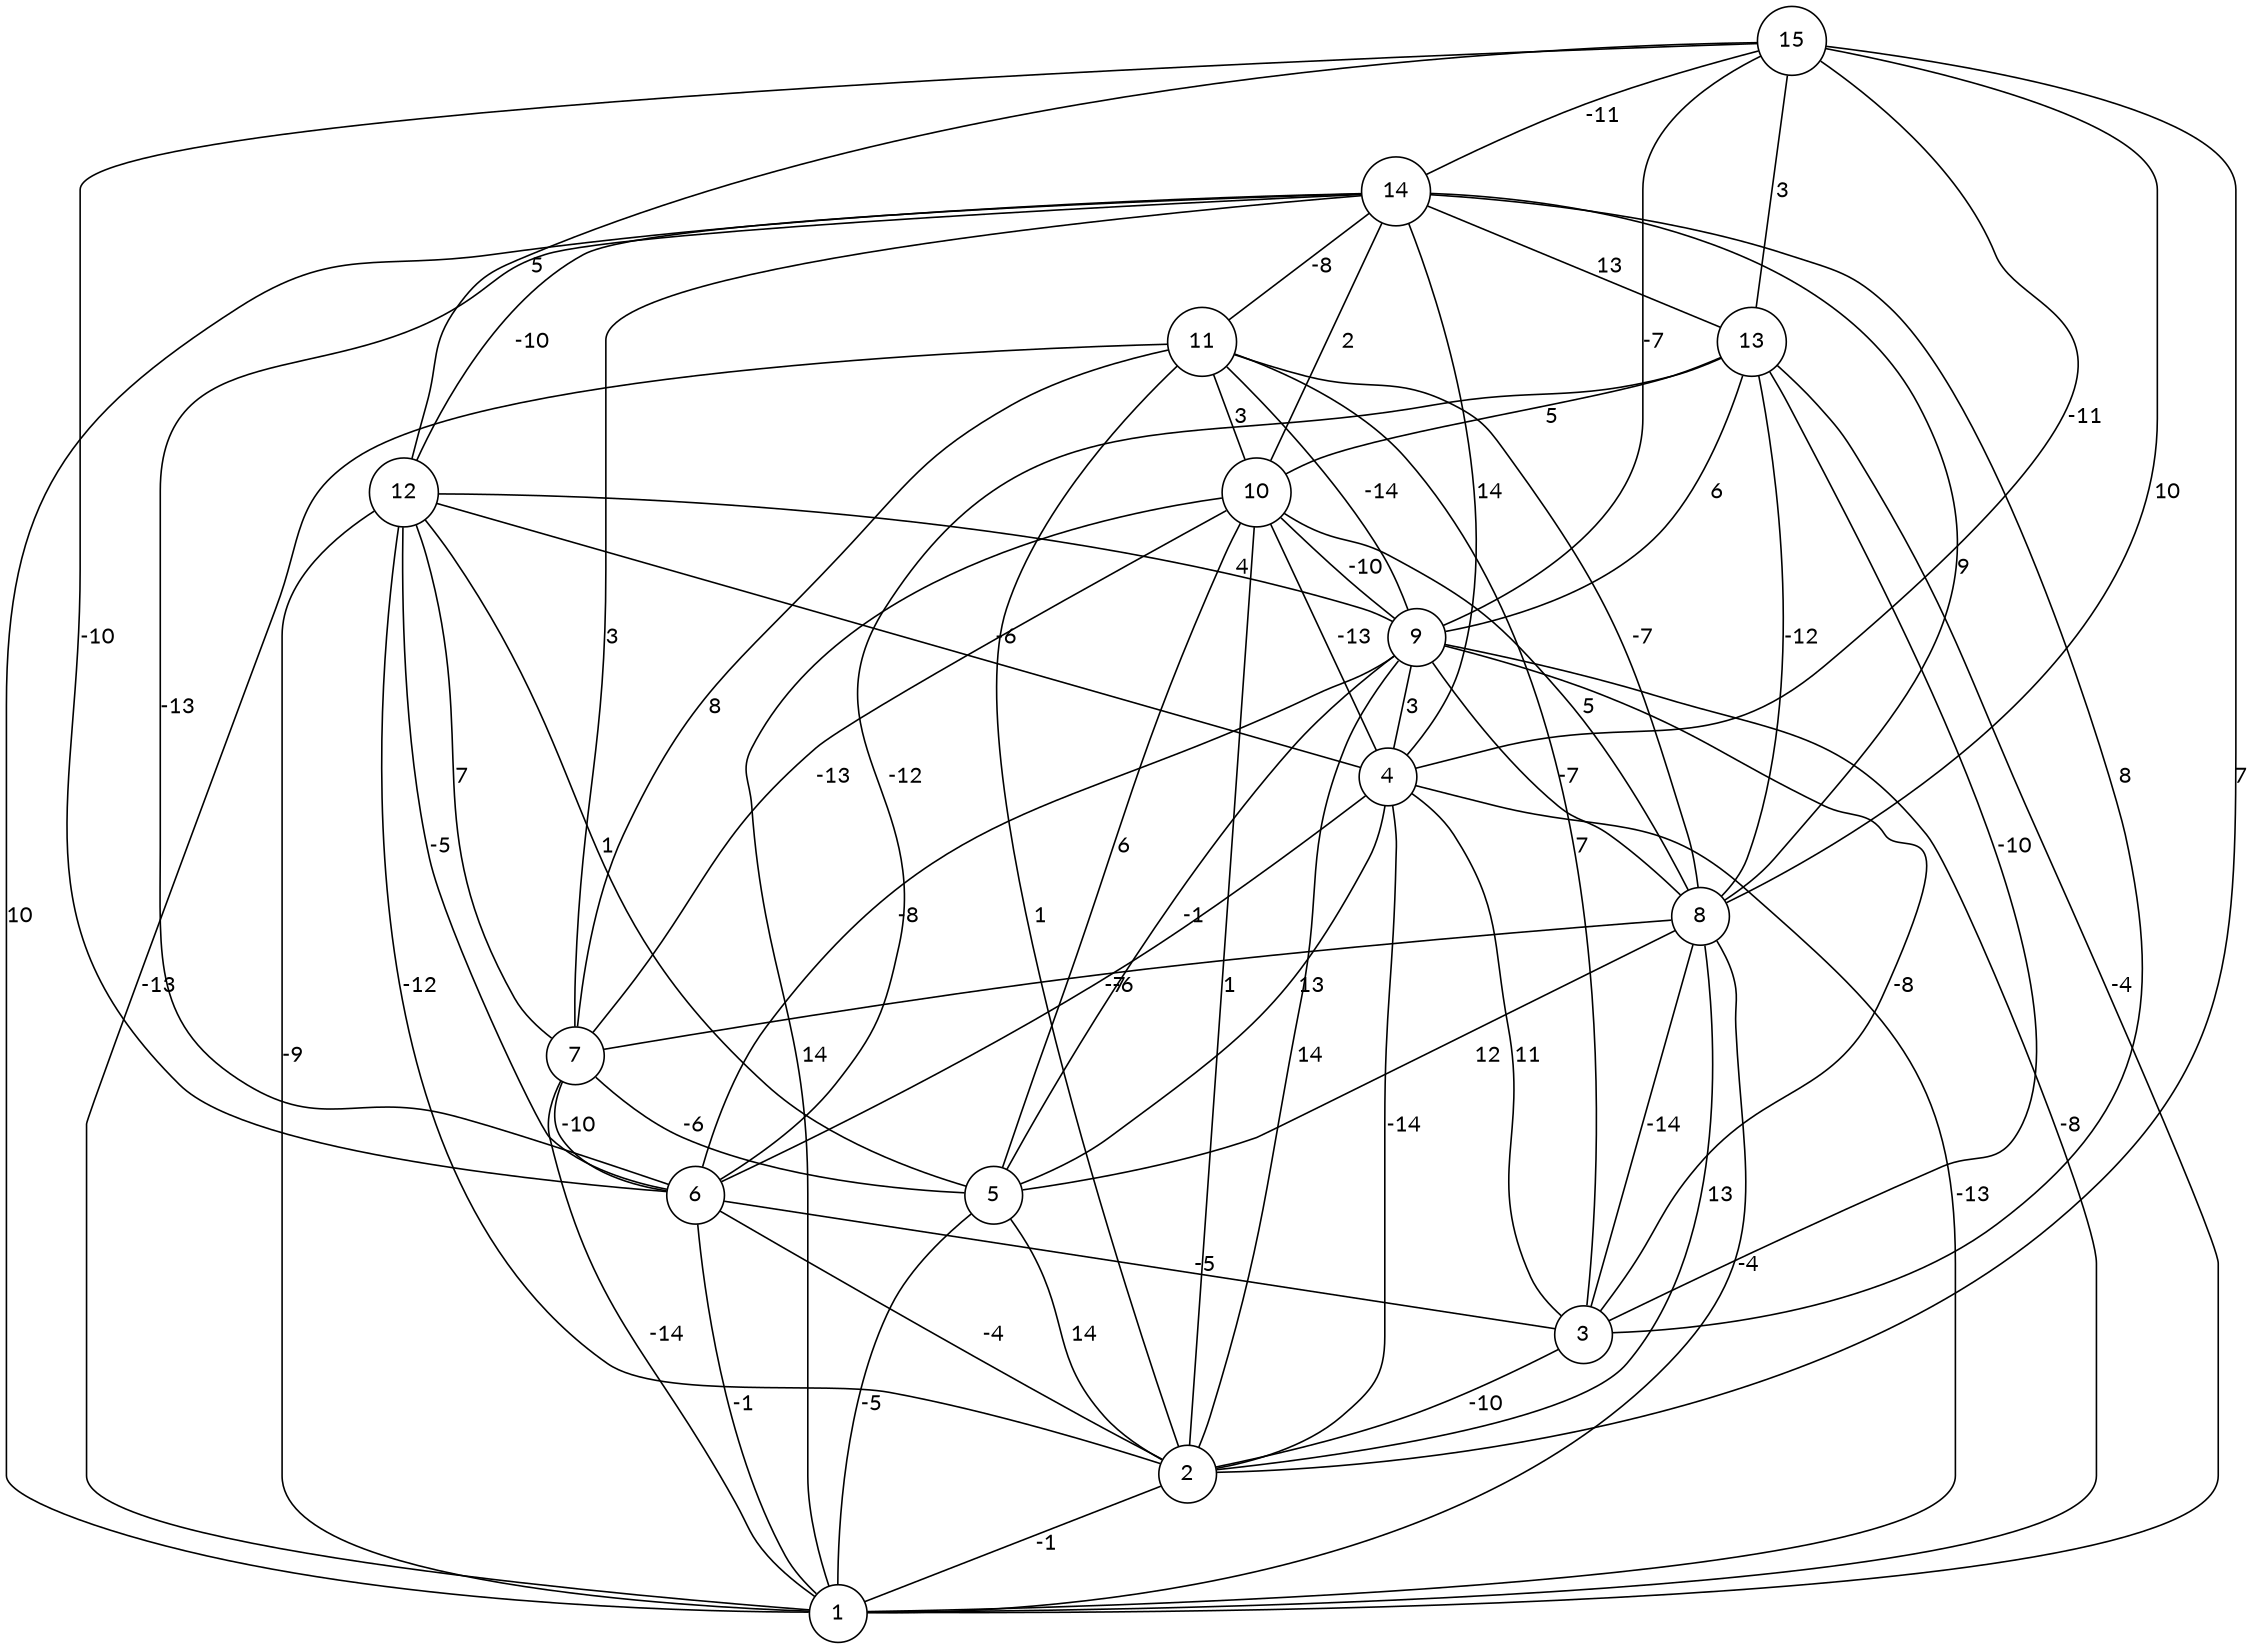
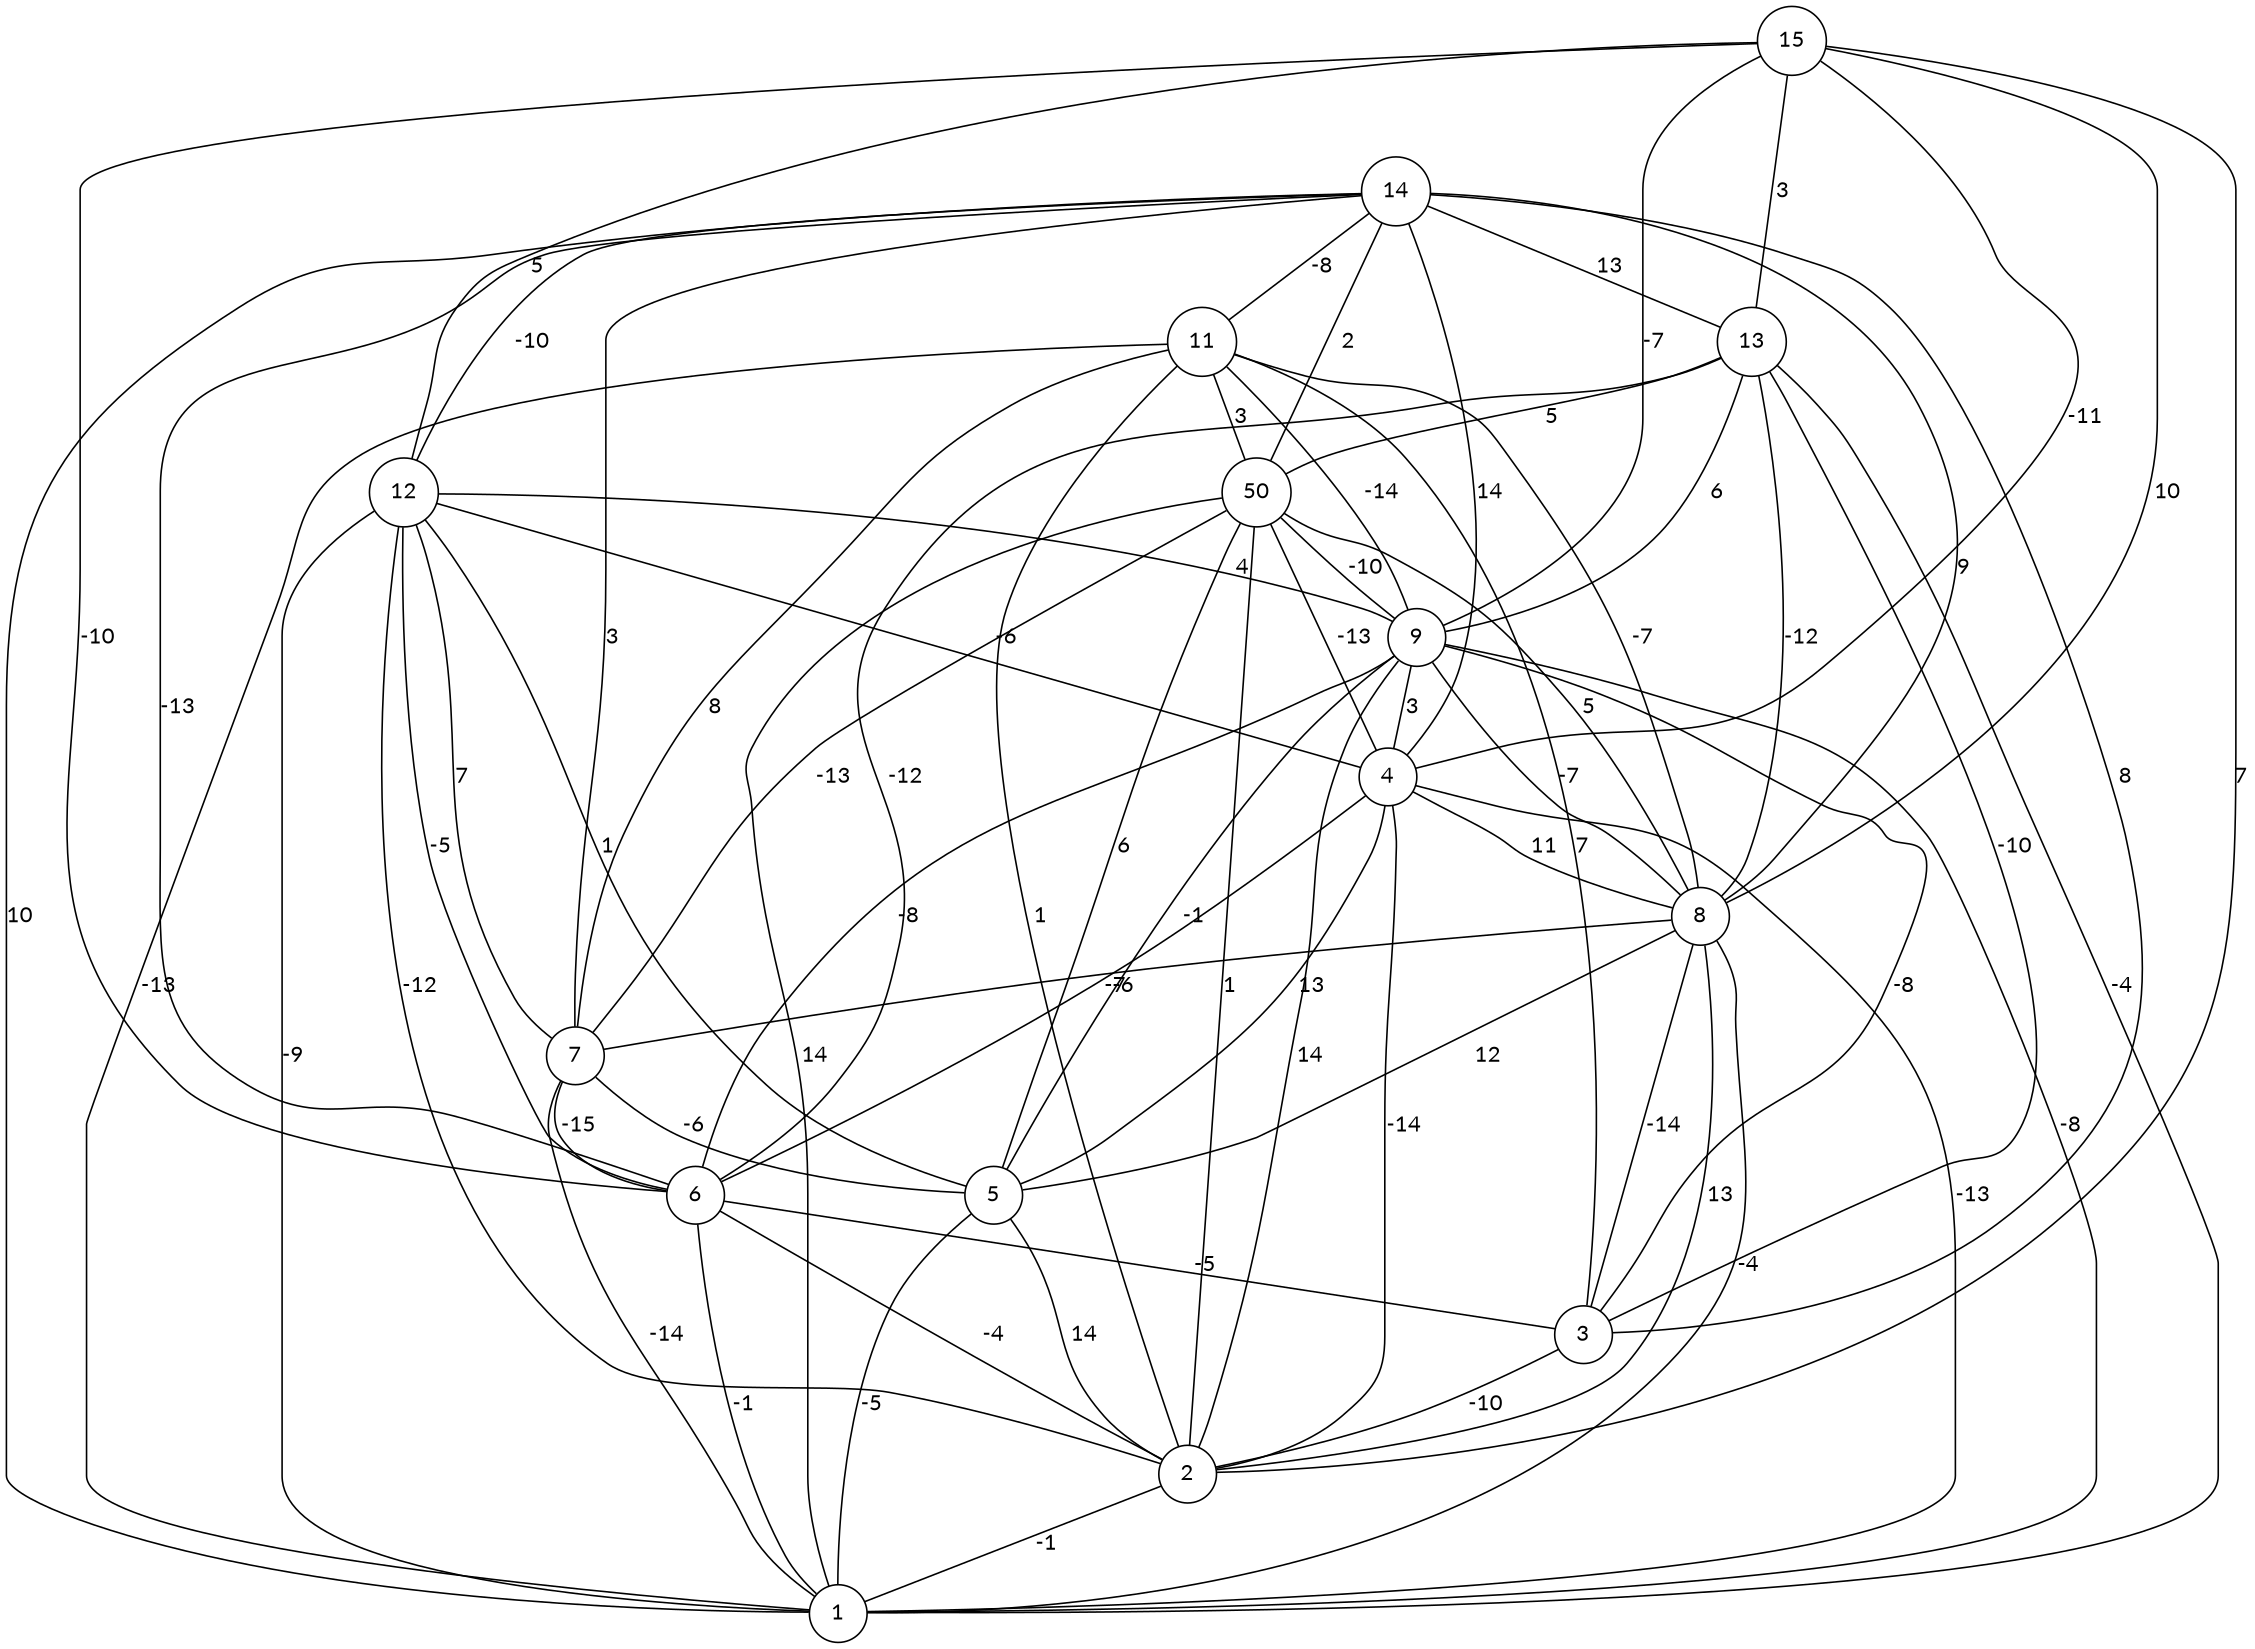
edge "15" -- "14": removed, label "-11"
node "10": label "10" -> "50"
edge "4" -- "3": now "4" -- "8"
edge "7" -- "6": label "-10" -> "-15"
